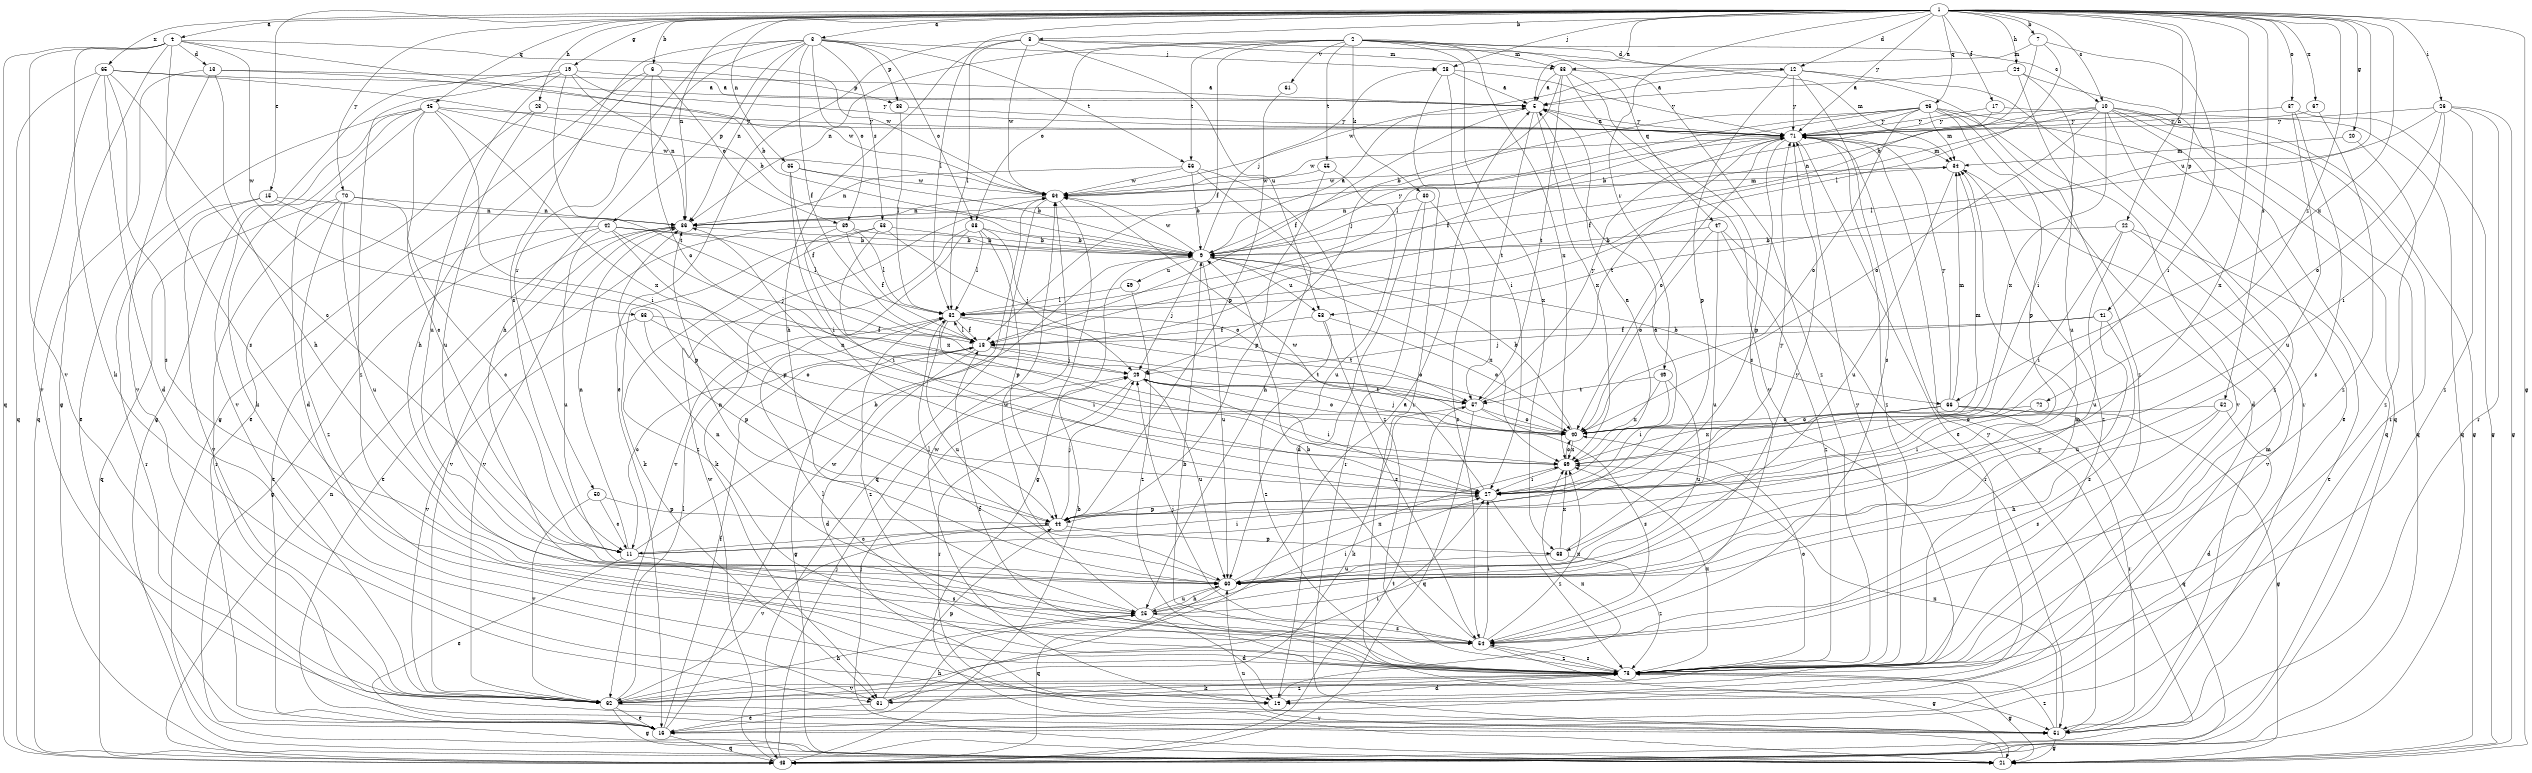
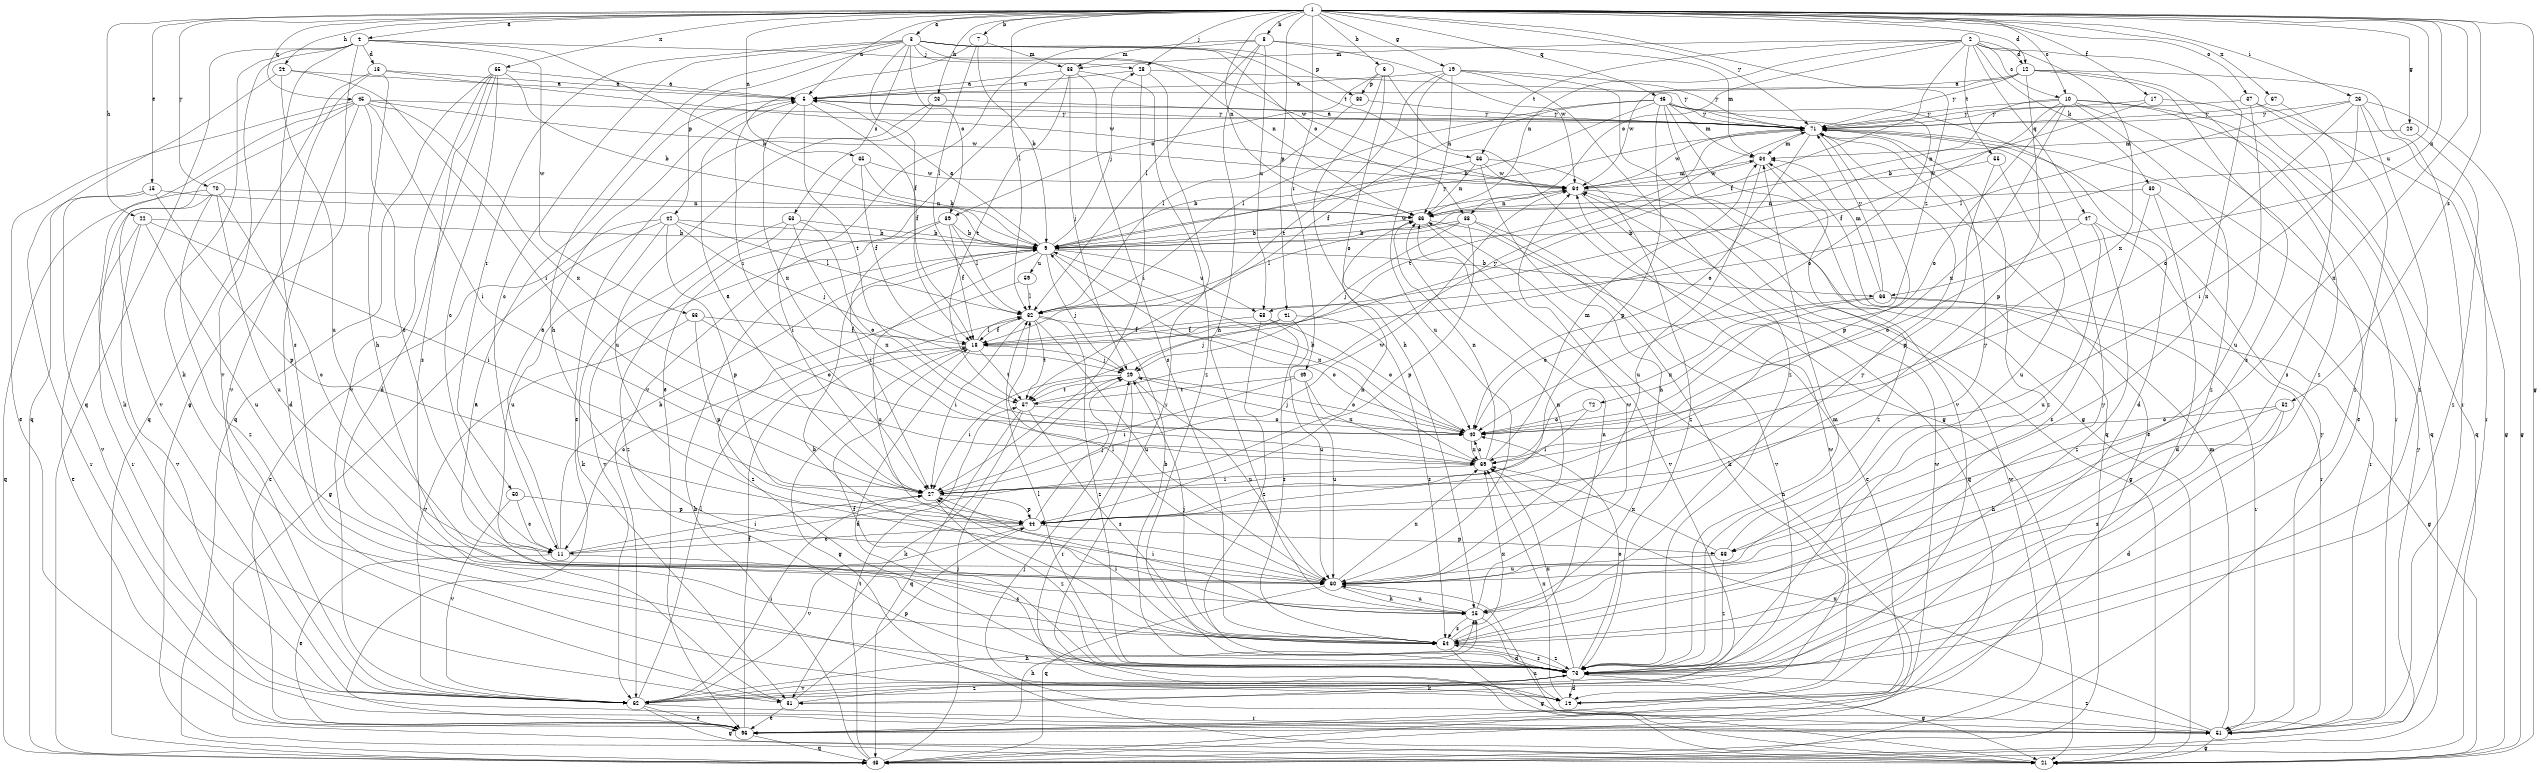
node "61": removed
edge "10" -> "21": removed, label "g"
node "16": label "16" -> "96"
edge "66" -> "48": removed, label "q"
